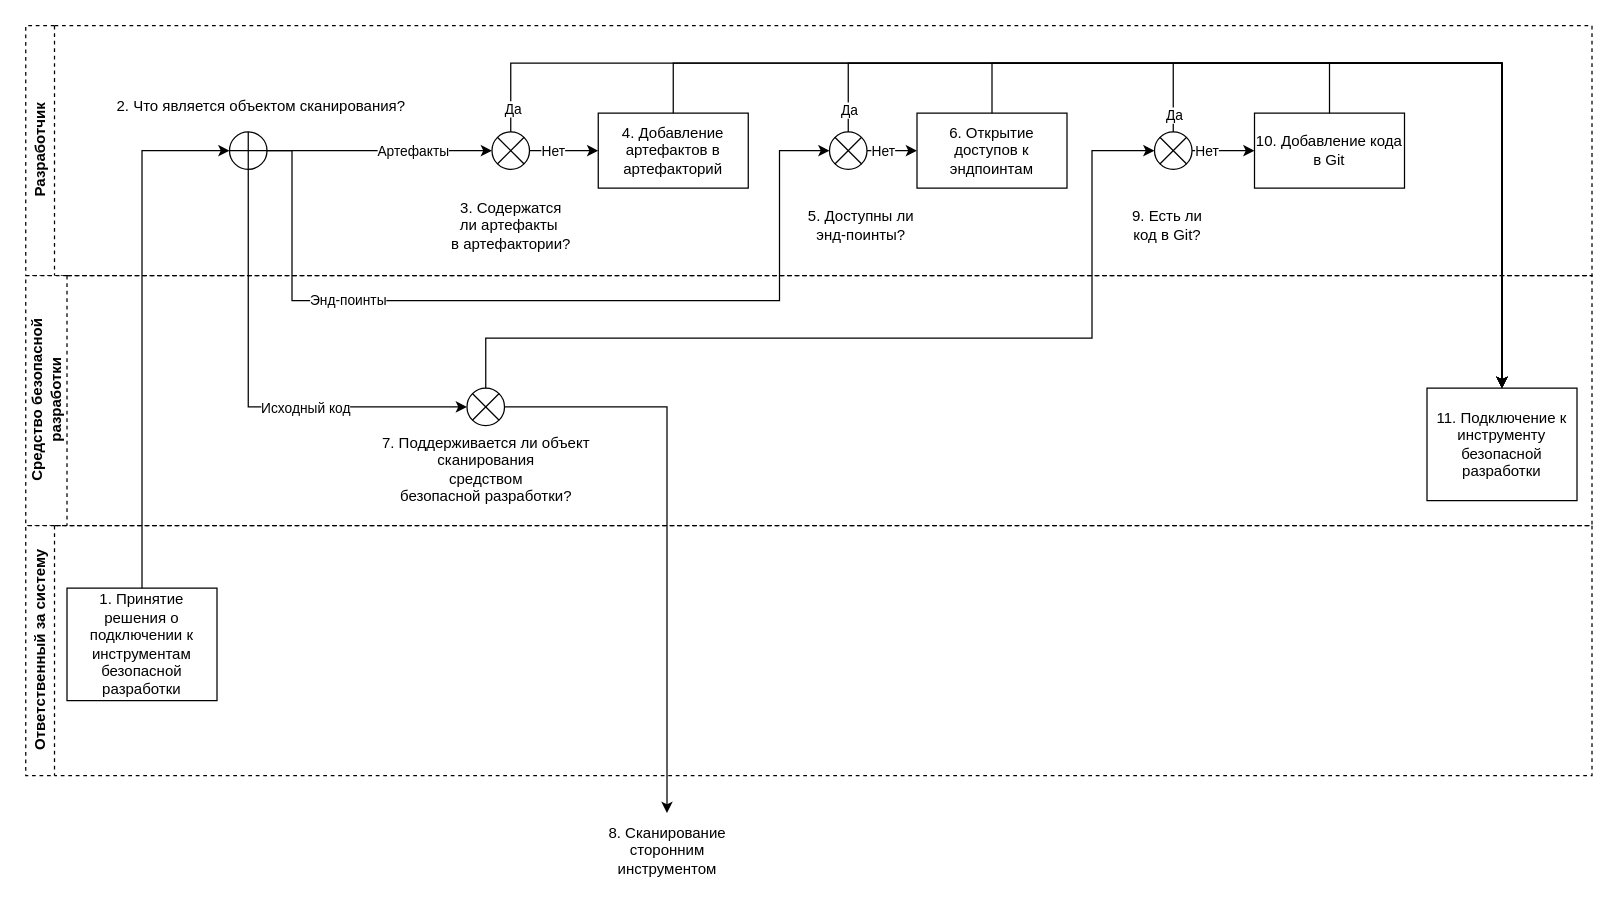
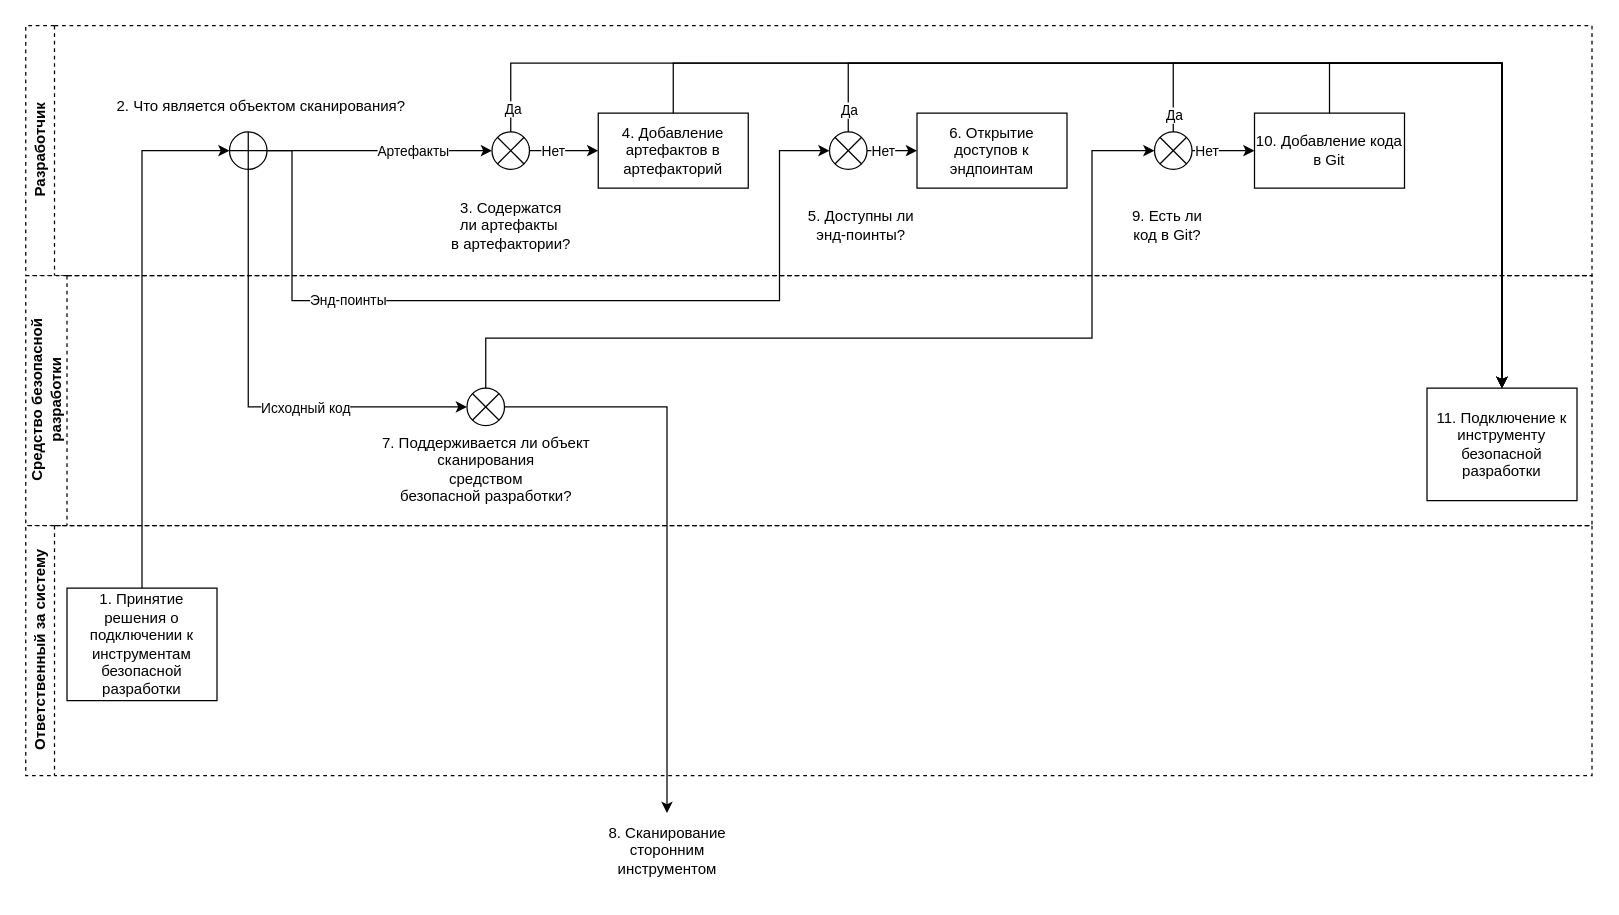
edge "6. Открытие доступов к эндпоинтам" -> "11. Подключение к инструменту безопасной разработки": removed
